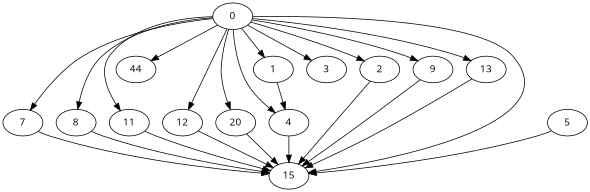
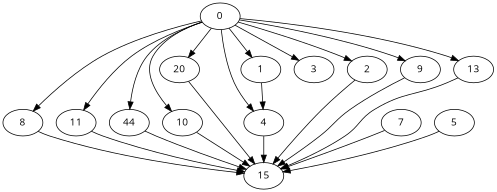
edge "0" -> "7": removed
edge "0" -> "15": now "44" -> "15"
node "12": label "12" -> "10"
